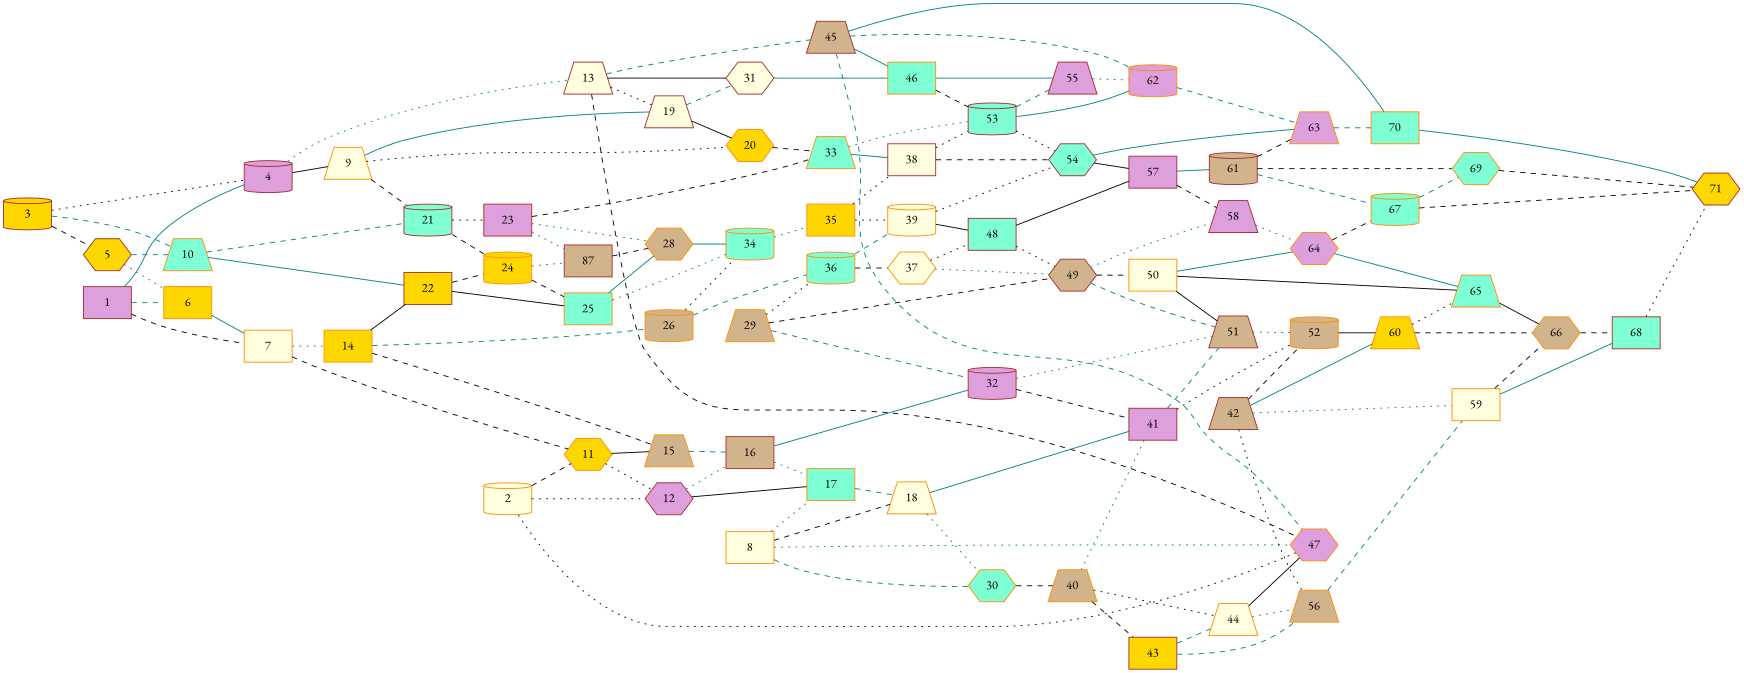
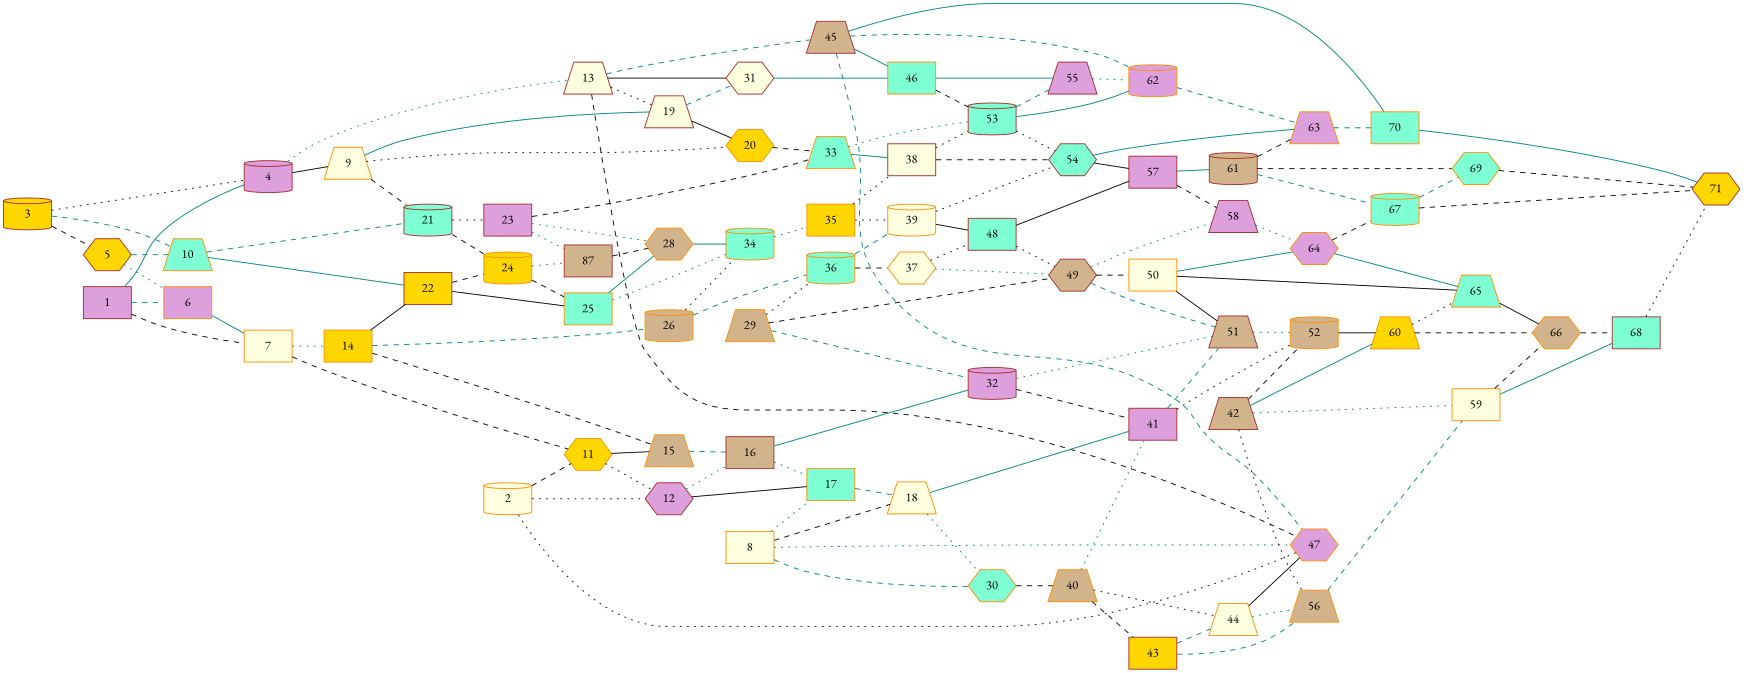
node "6": fillcolor gold -> plum
